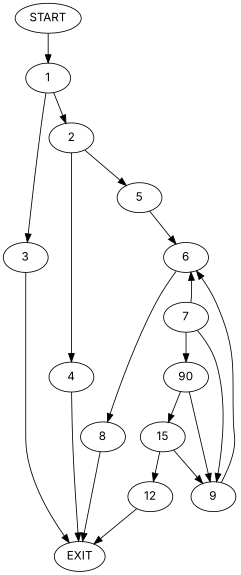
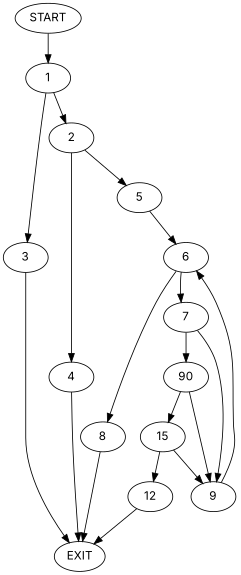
edge "7" -> "6": reversed
